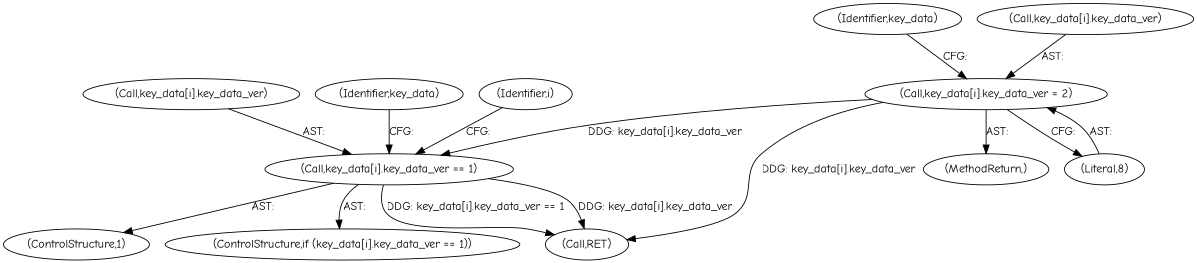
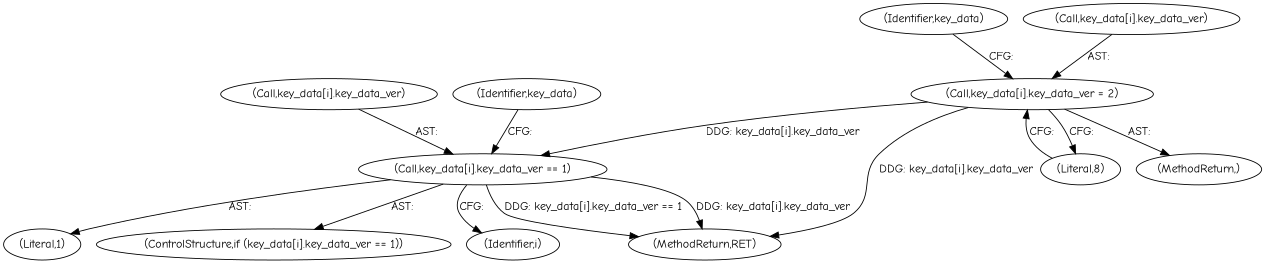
edge "(Identifier,i)" -> "(Call,key_data[i].key_data_ver == 1)": reversed
edge "(Literal,8)" -> "(Call,key_data[i].key_data_ver = 2)": label "AST: " -> "CFG: "
node "(ControlStructure,1)": label "(ControlStructure,1)" -> "(Literal,1)"
node "(Call,RET)": label "(Call,RET)" -> "(MethodReturn,RET)"
